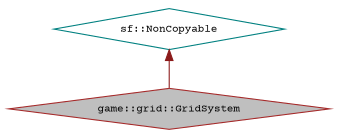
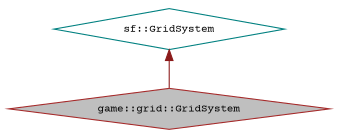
node "sf::NonCopyable": label "sf::NonCopyable" -> "sf::GridSystem"
